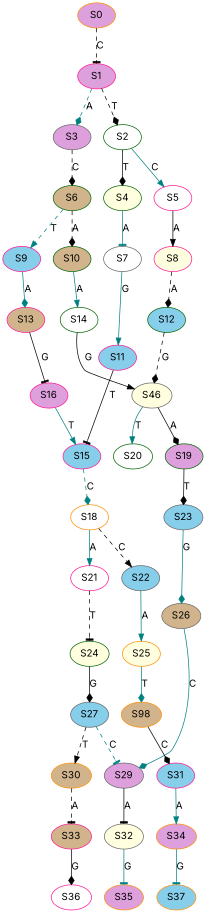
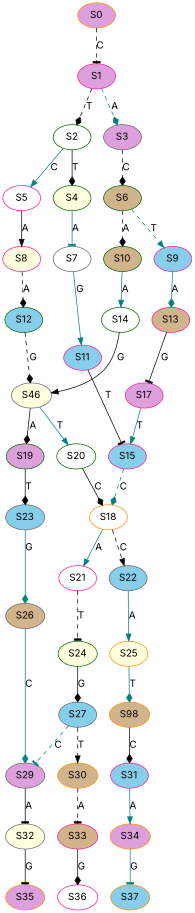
node "S16": label "S16" -> "S17"
edge "S20" -> "S18": added, label "C"
edge "S32" -> "S35": color teal -> black
